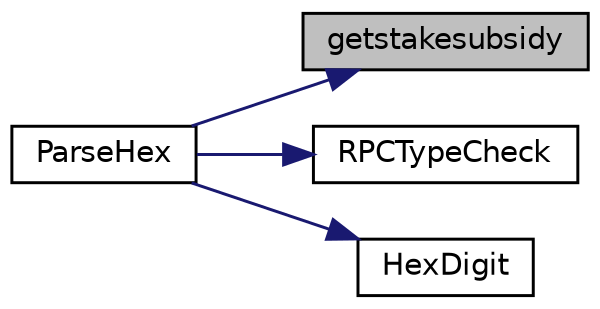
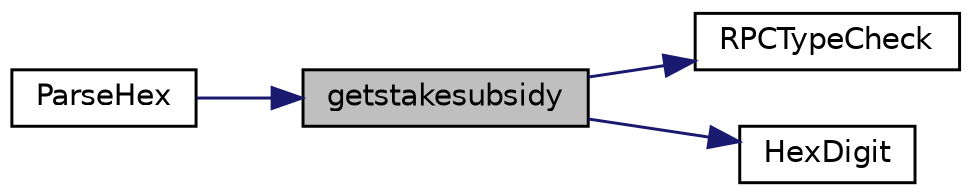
edge "ParseHex" -> "RPCTypeCheck": now "getstakesubsidy" -> "RPCTypeCheck"
edge "ParseHex" -> "HexDigit": now "getstakesubsidy" -> "HexDigit"
